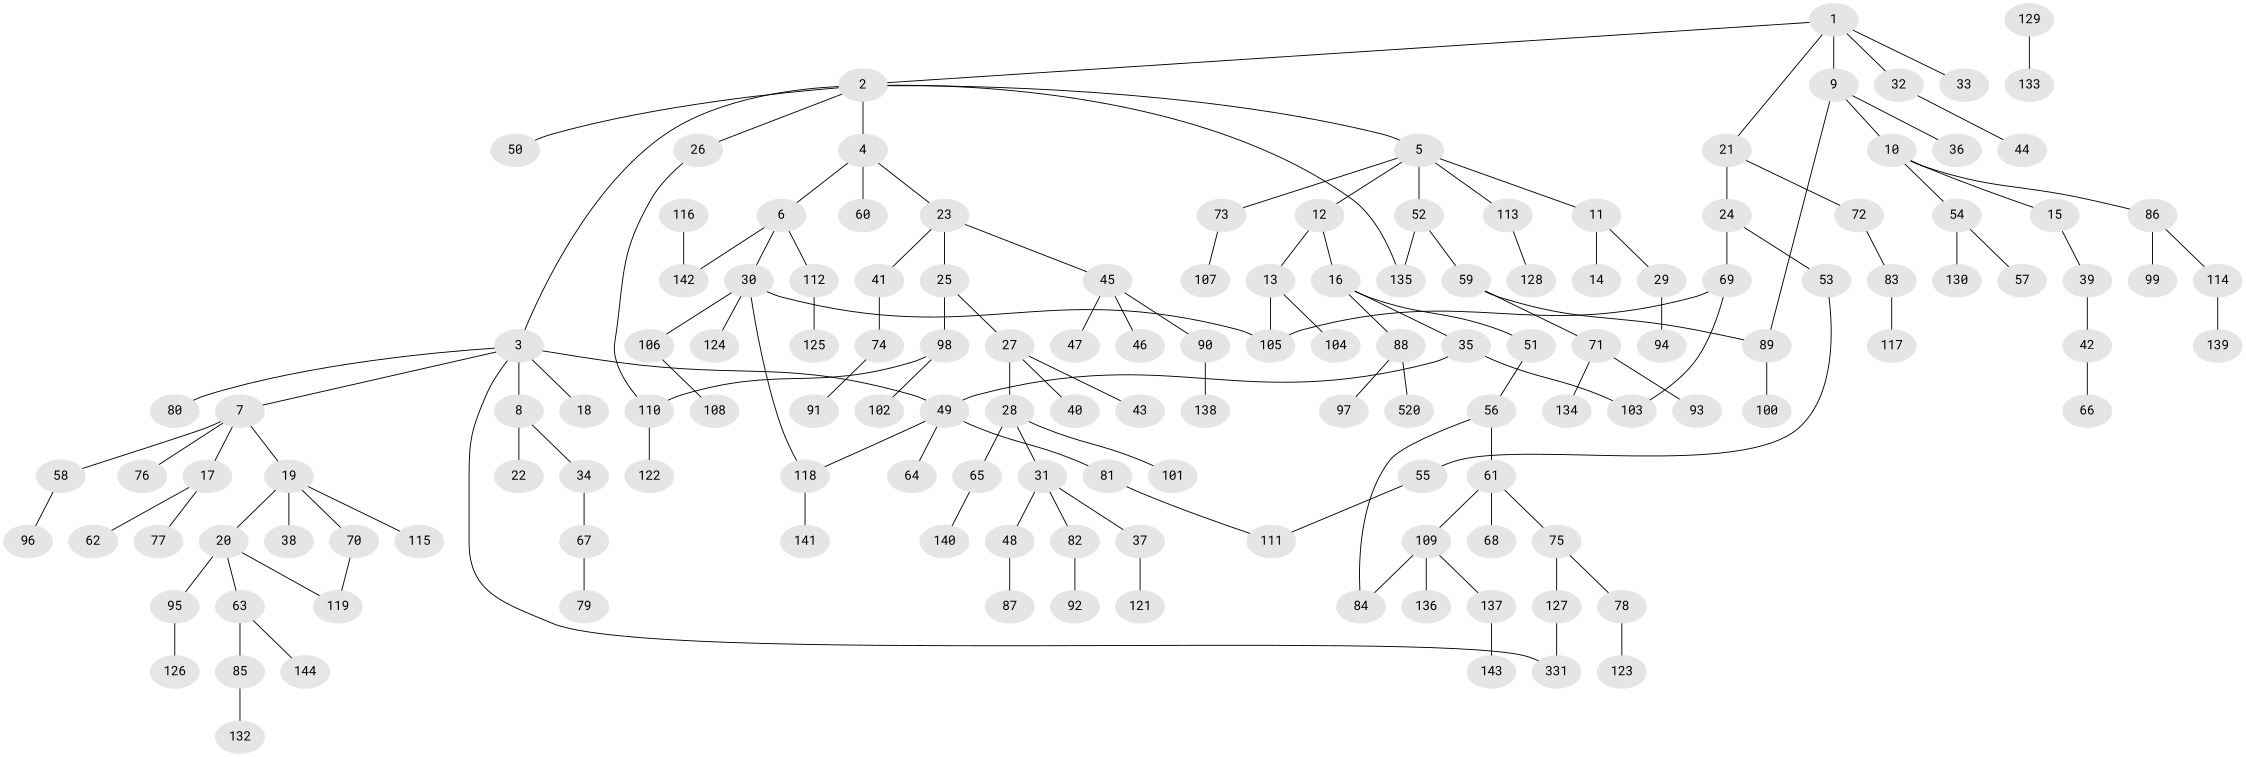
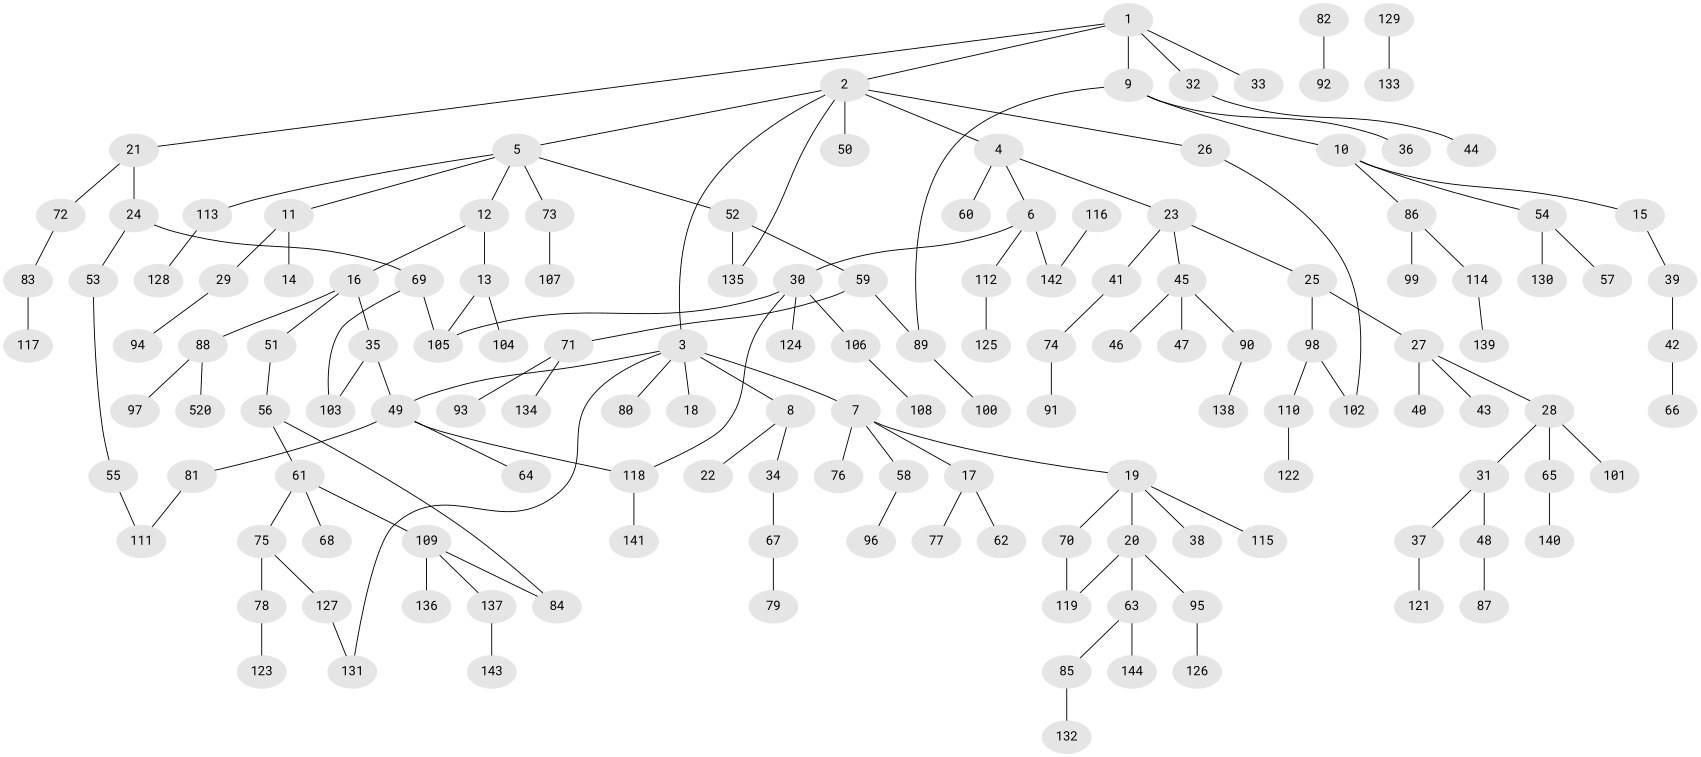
edge "26" -- "110": now "26" -- "102"
edge "31" -- "82": removed
node "331": label "331" -> "131"
